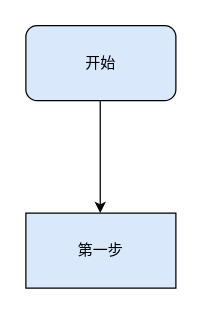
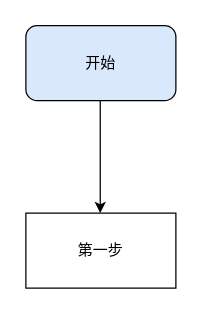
node "第一步": fillcolor #dae8fc -> #ffffff
